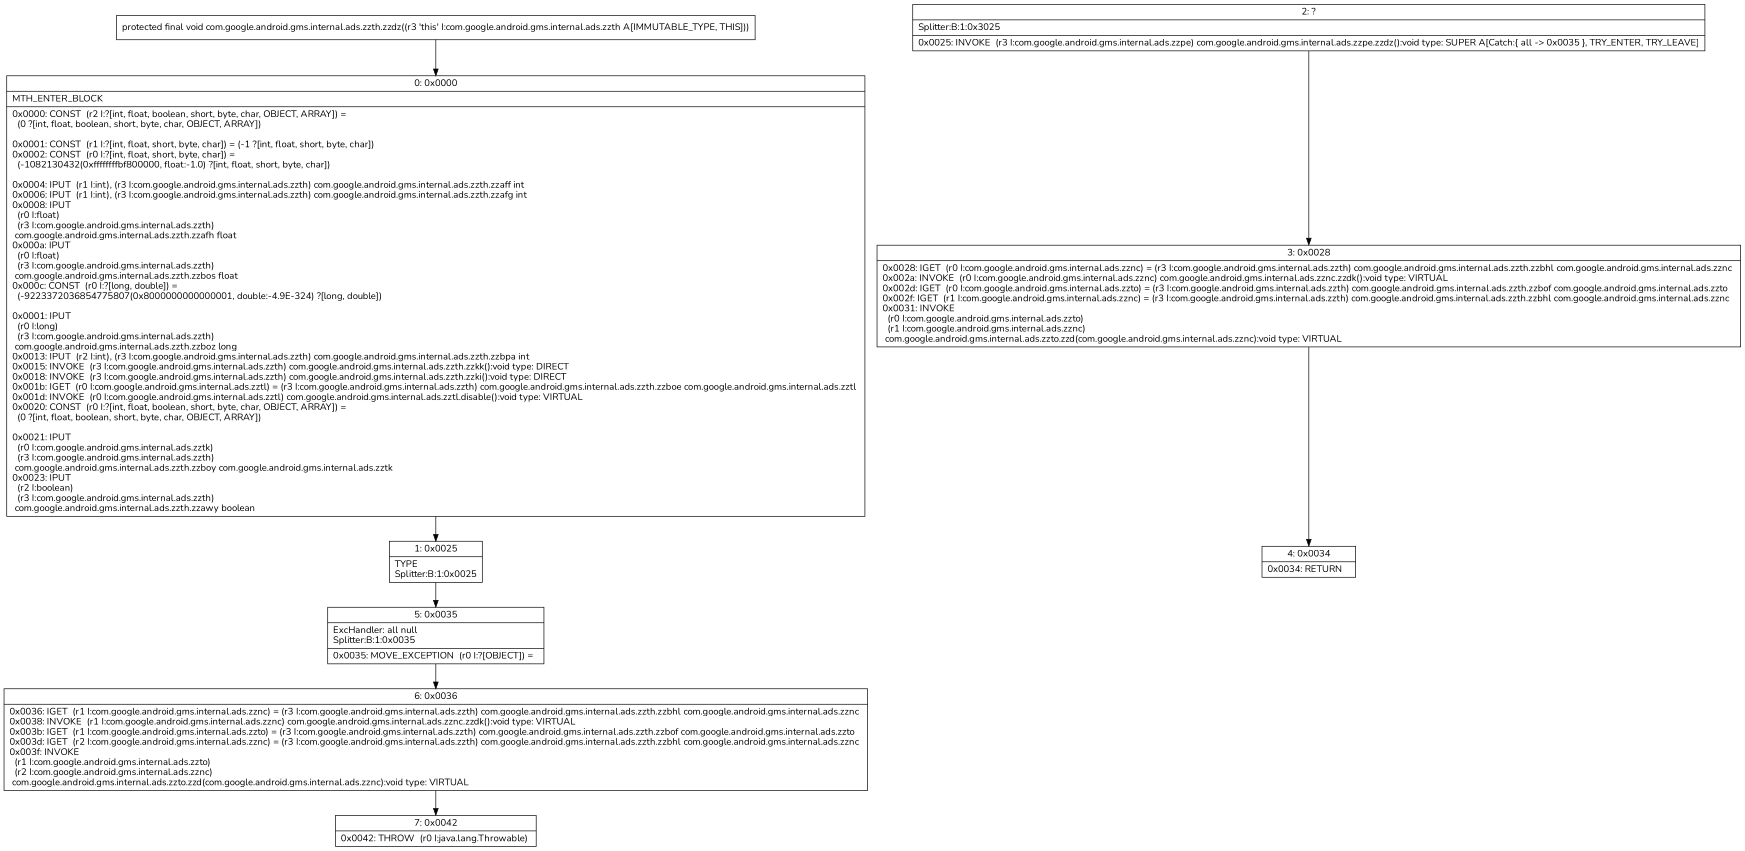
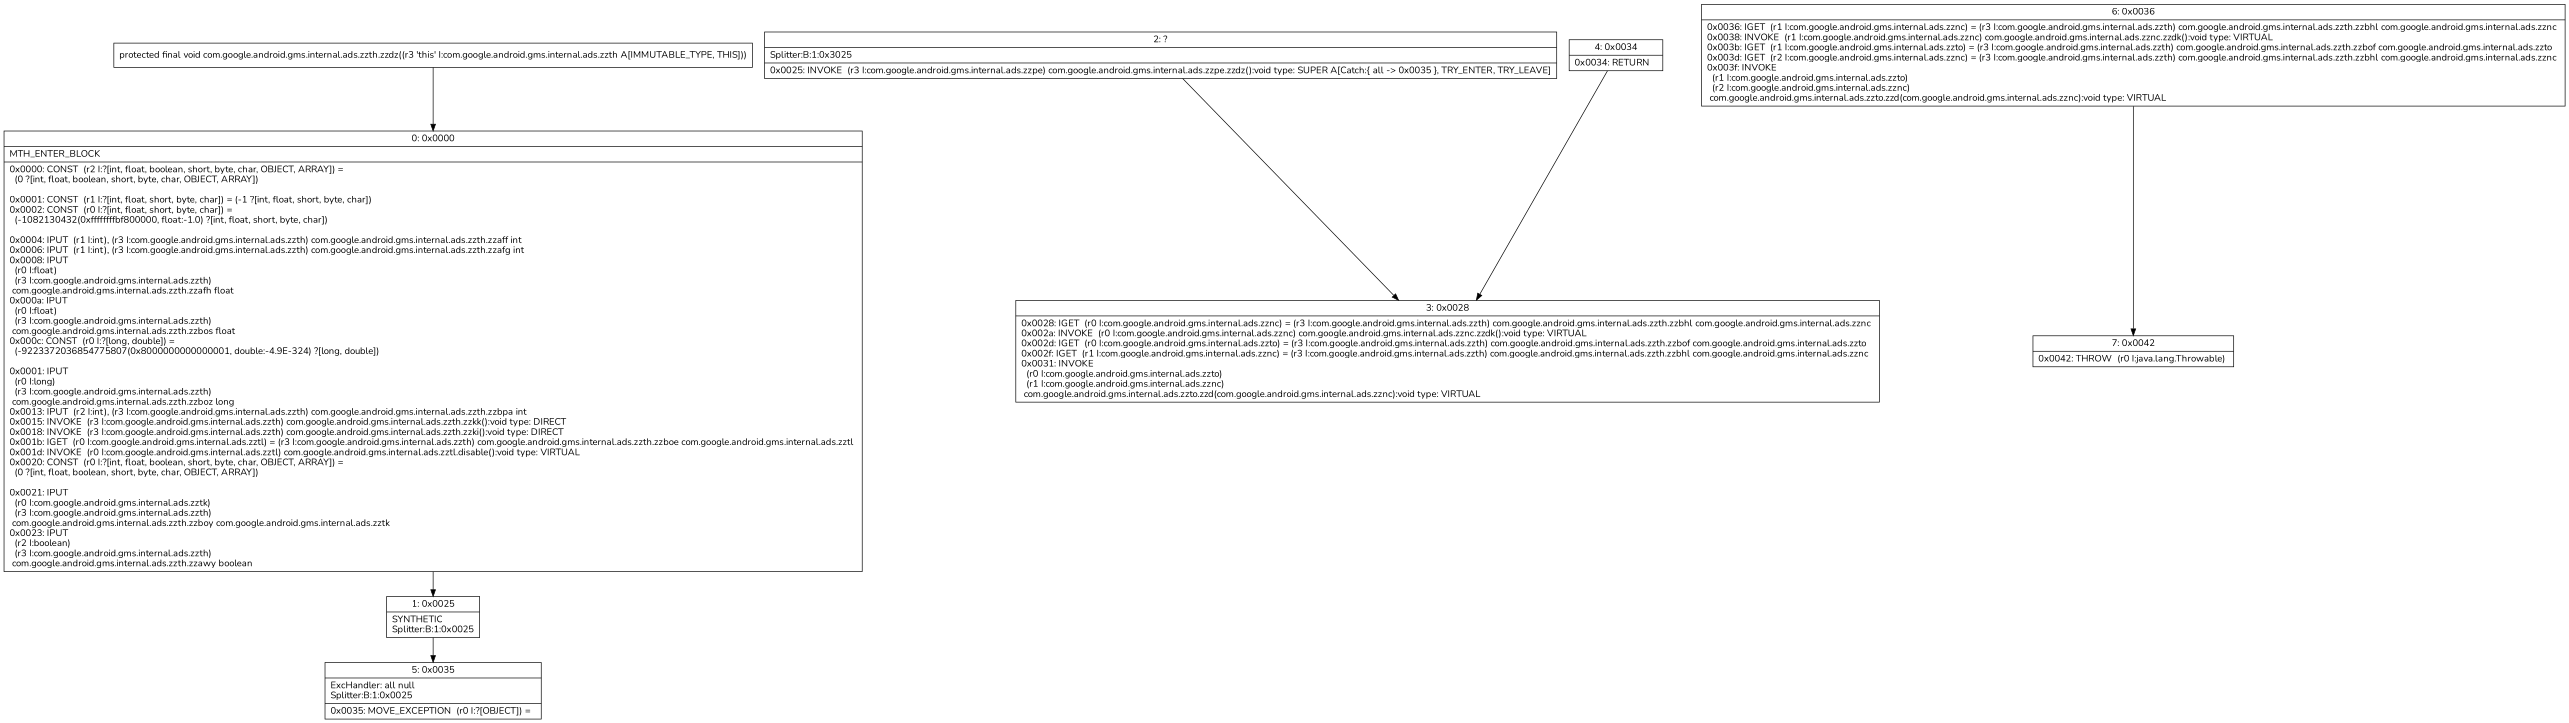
edge "3: 0x0028" -> "4: 0x0034": reversed
node "1: 0x0025": text "TYPE" -> "SYNTHETIC"
node "5: 0x0035": text "Splitter:B:1:0x0035" -> "Splitter:B:1:0x0025"
edge "5: 0x0035" -> "6: 0x0036": removed
